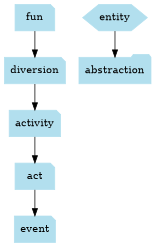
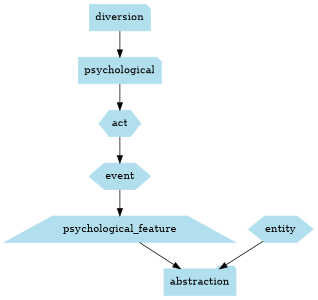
node "fun": removed
node "activity": label "activity" -> "psychological"
node "act": shape note -> hexagon
node "event": shape note -> hexagon
node "psychological_feature": added
